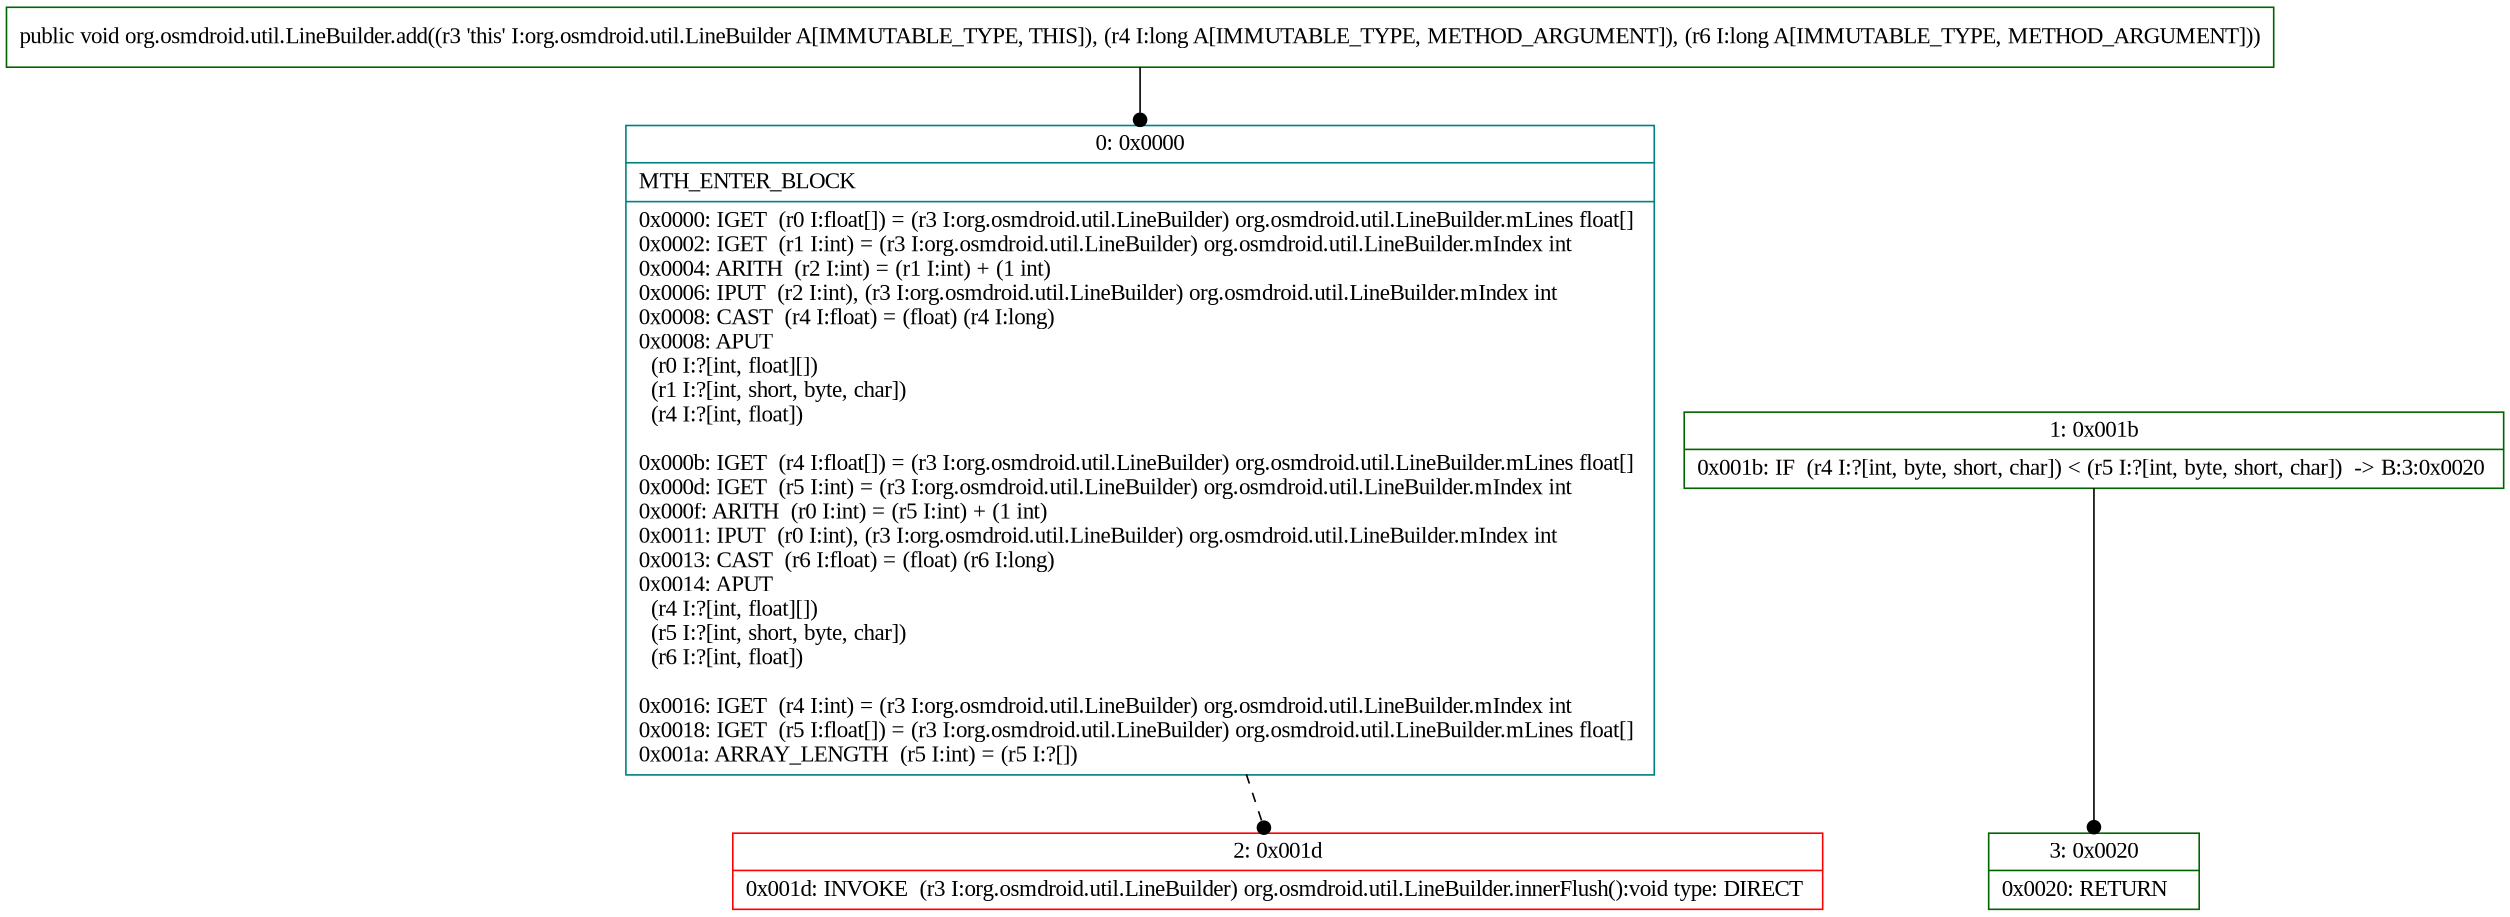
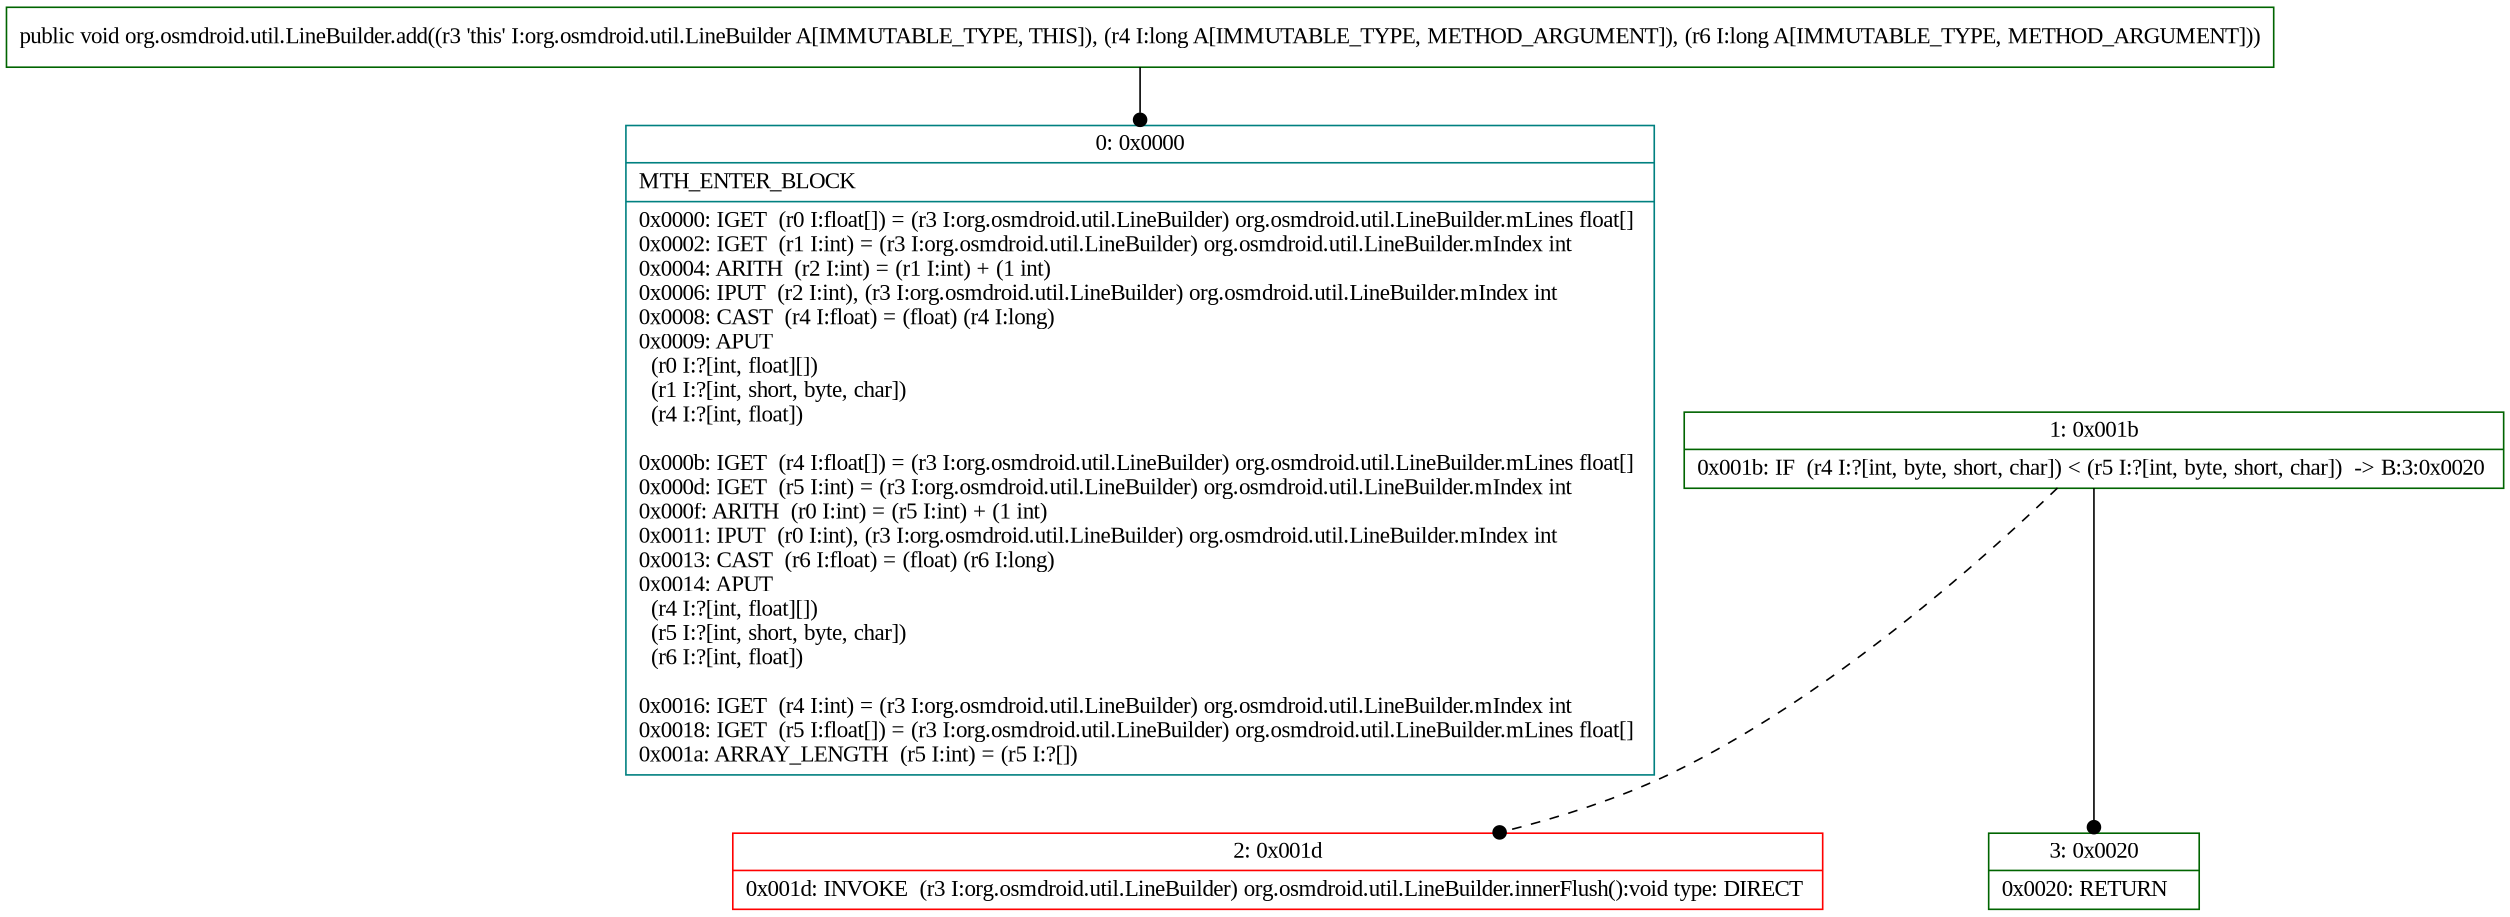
node "0: 0x0000": text "0x0008: APUT" -> "0x0009: APUT"
edge "0: 0x0000" -> "2: 0x001d": now "1: 0x001b" -> "2: 0x001d"
